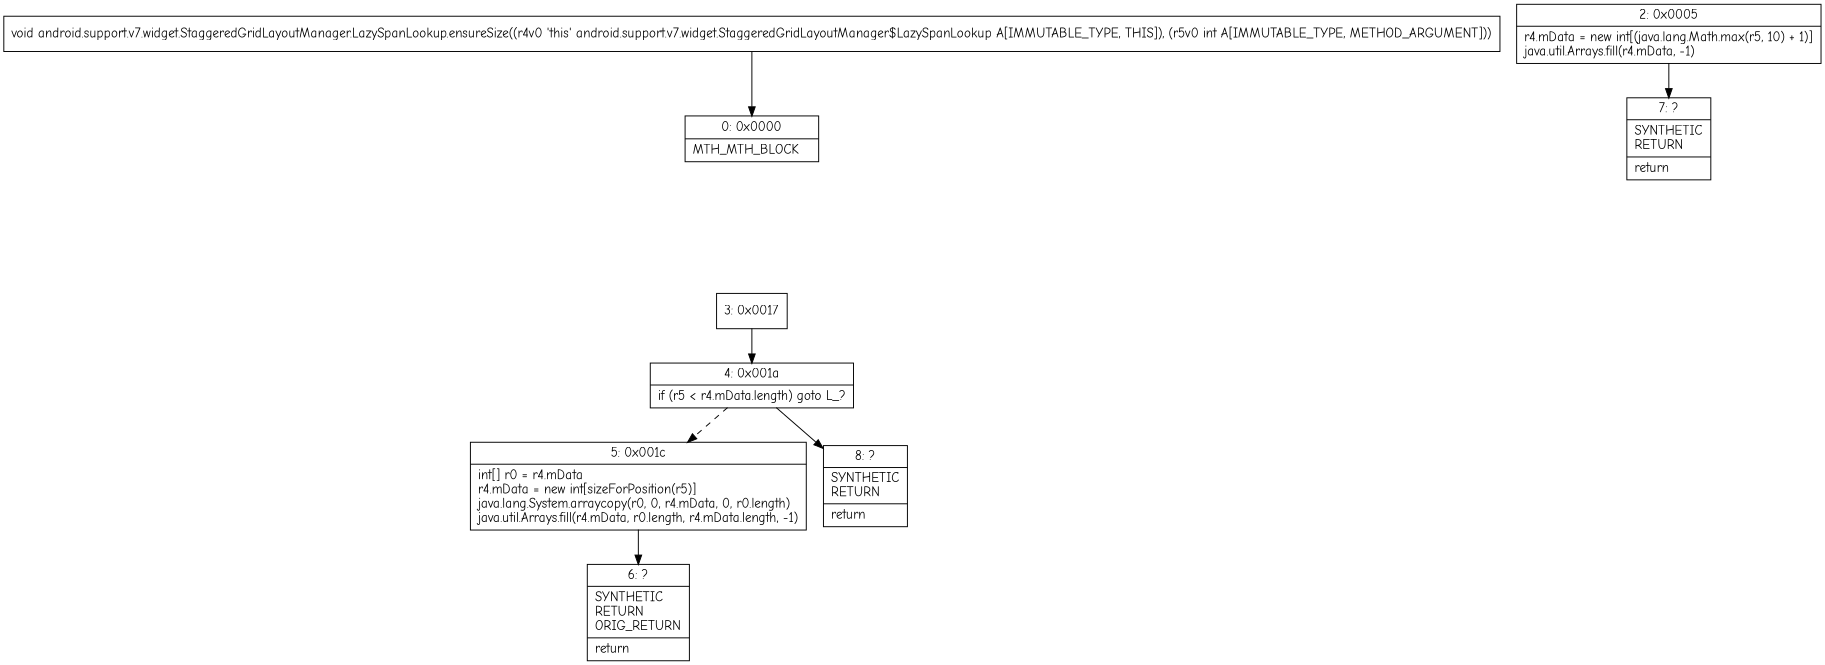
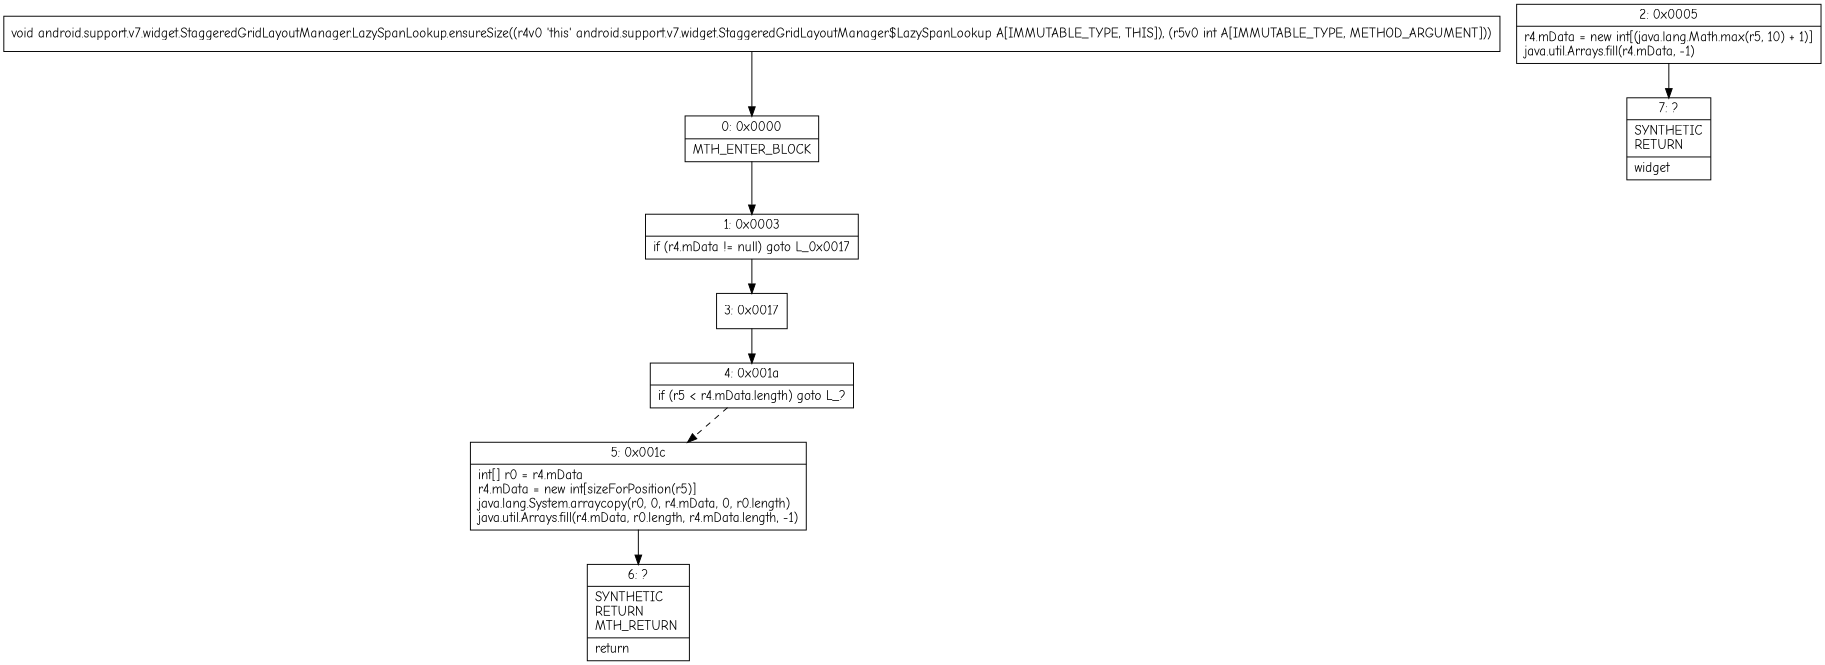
node "0: 0x0000": text "MTH_MTH_BLOCK" -> "MTH_ENTER_BLOCK"
node "7: ?": text "return" -> "widget"
node "1: 0x0003": added
node "8: ?": removed
node "6: ?": text "ORIG_RETURN" -> "MTH_RETURN"
